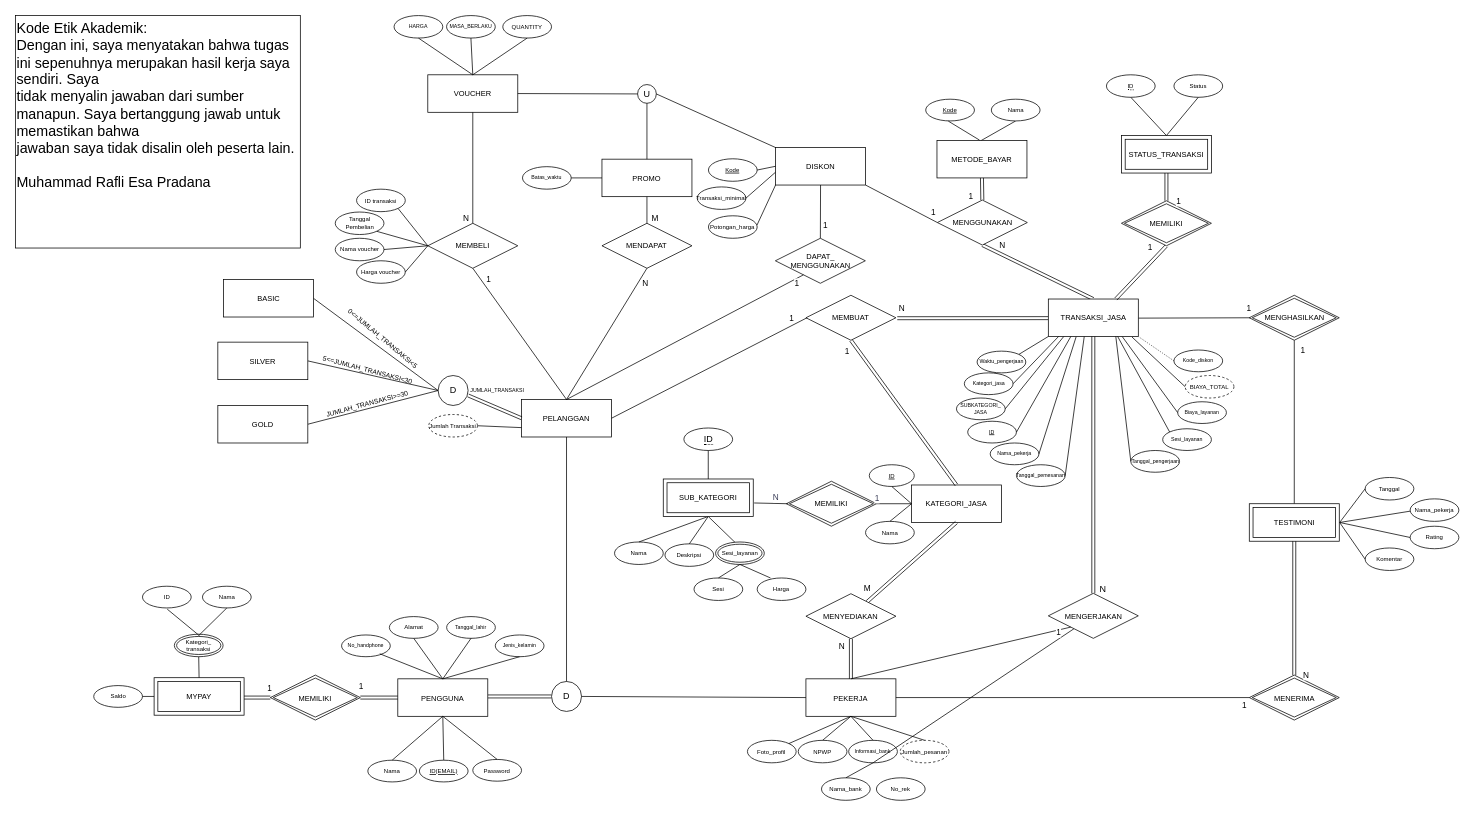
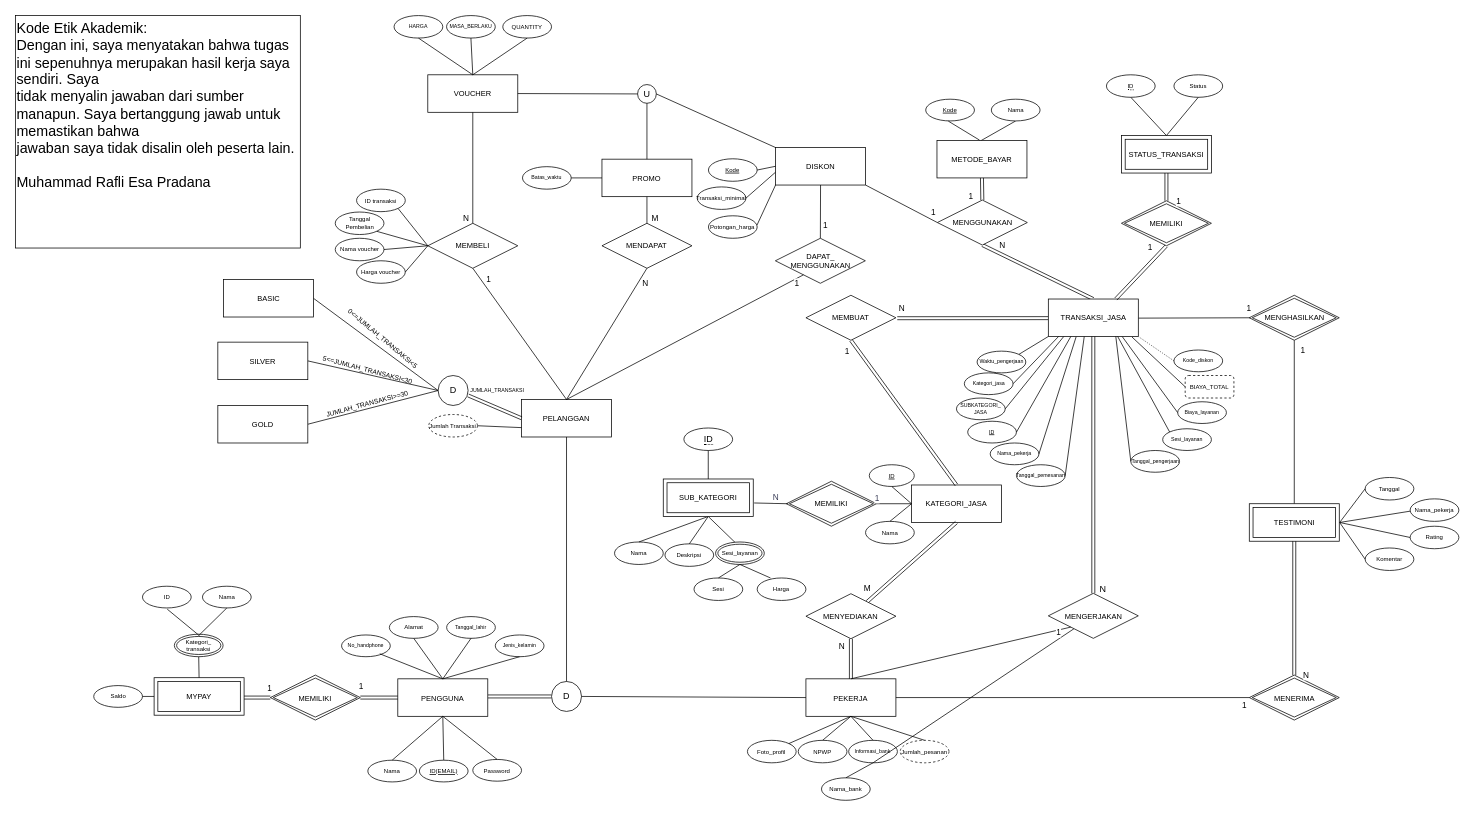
edge "MEMBUAT" -- "PELANGGAN": removed, label "1"
node "BIAYA_TOTAL": shape ellipse -> rounded rectangle
node "No_rek": removed
